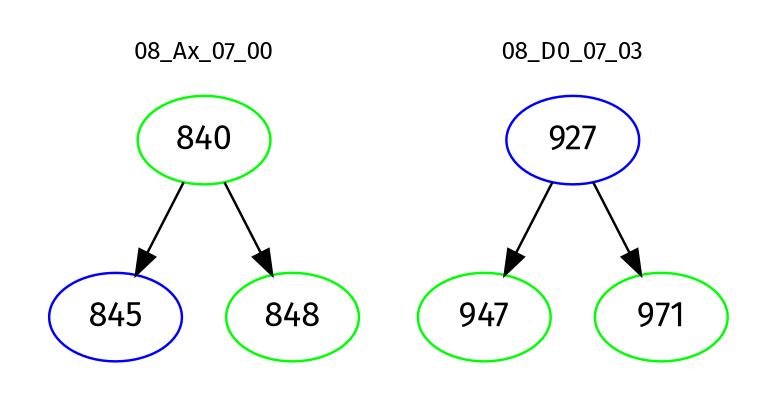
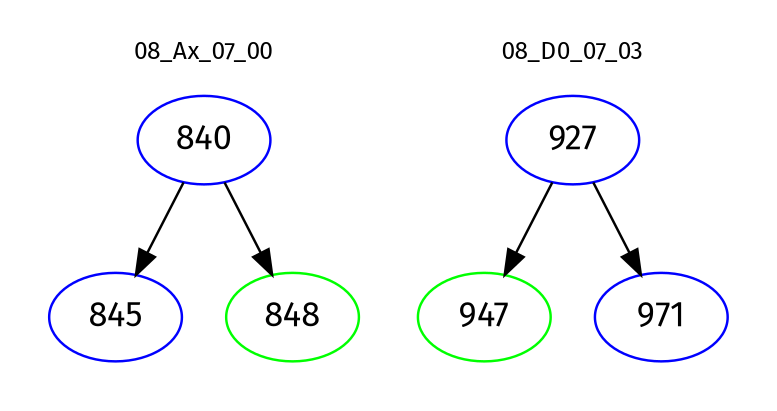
node "840": color green -> blue
node "971": color green -> blue
